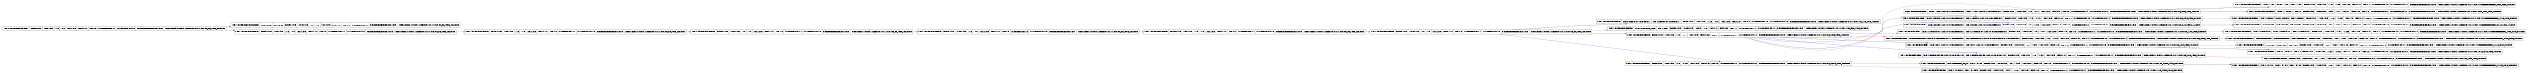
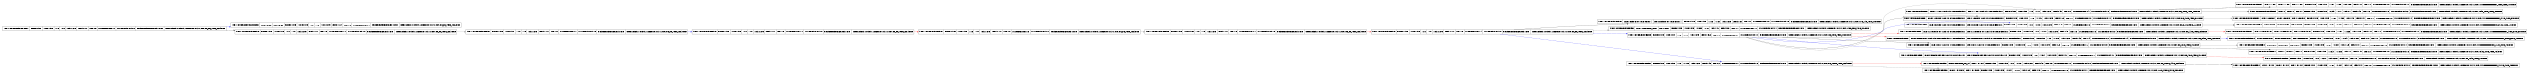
node "type = XCUIElementTypeApplication": text "false = 667" -> "height = 667"
